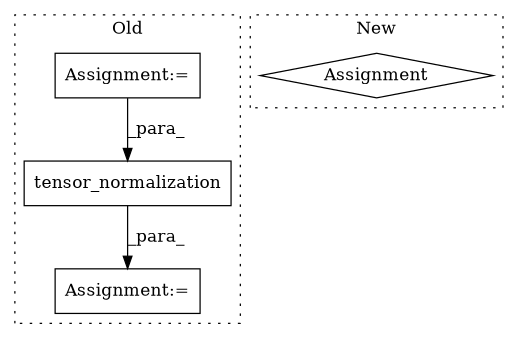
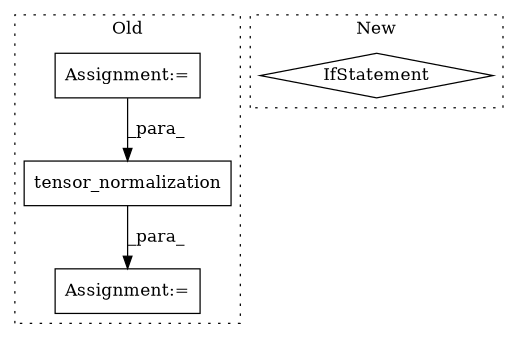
node "Assignment": label "Assignment" -> "IfStatement"
